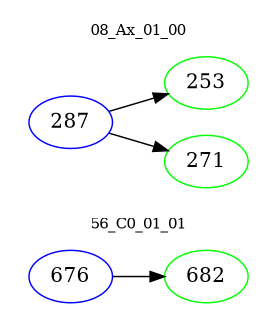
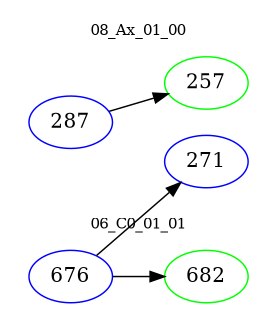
node "253": label "253" -> "257"
edge "287" -> "271": now "676" -> "271"
node "271": color green -> blue
cluster "56_C0_01_01": label "56_C0_01_01" -> "06_C0_01_01"
